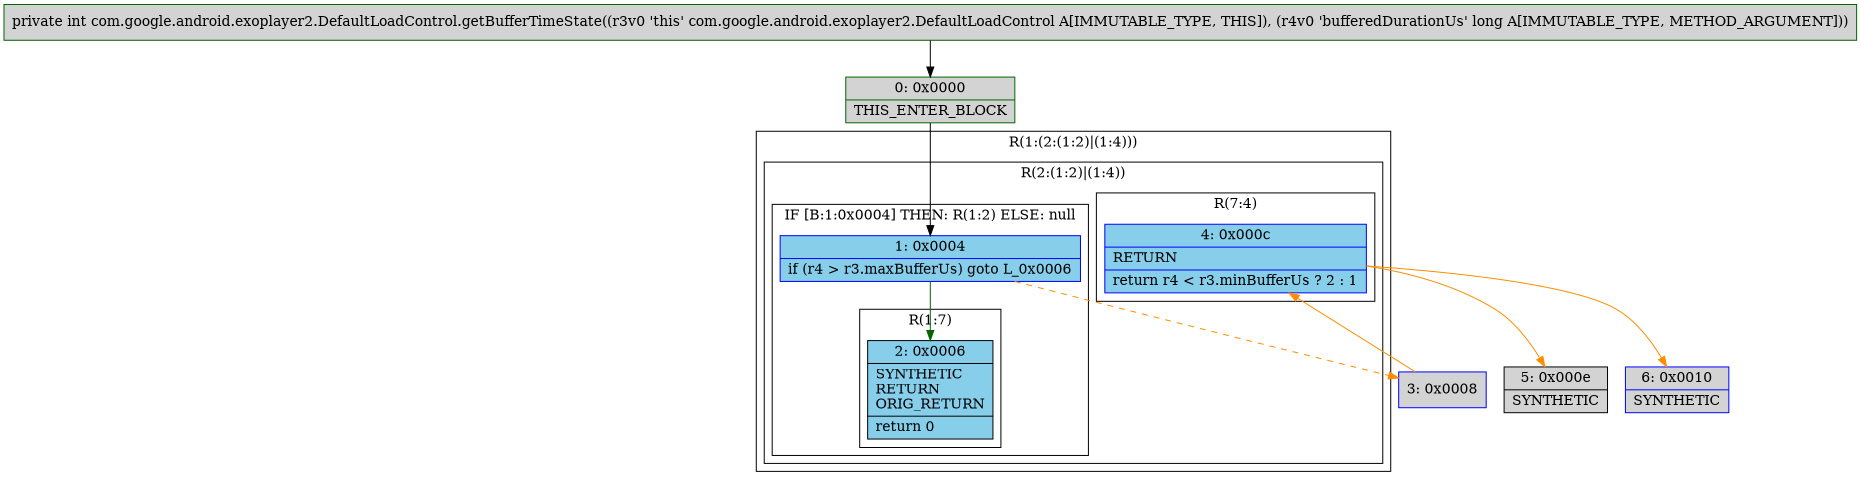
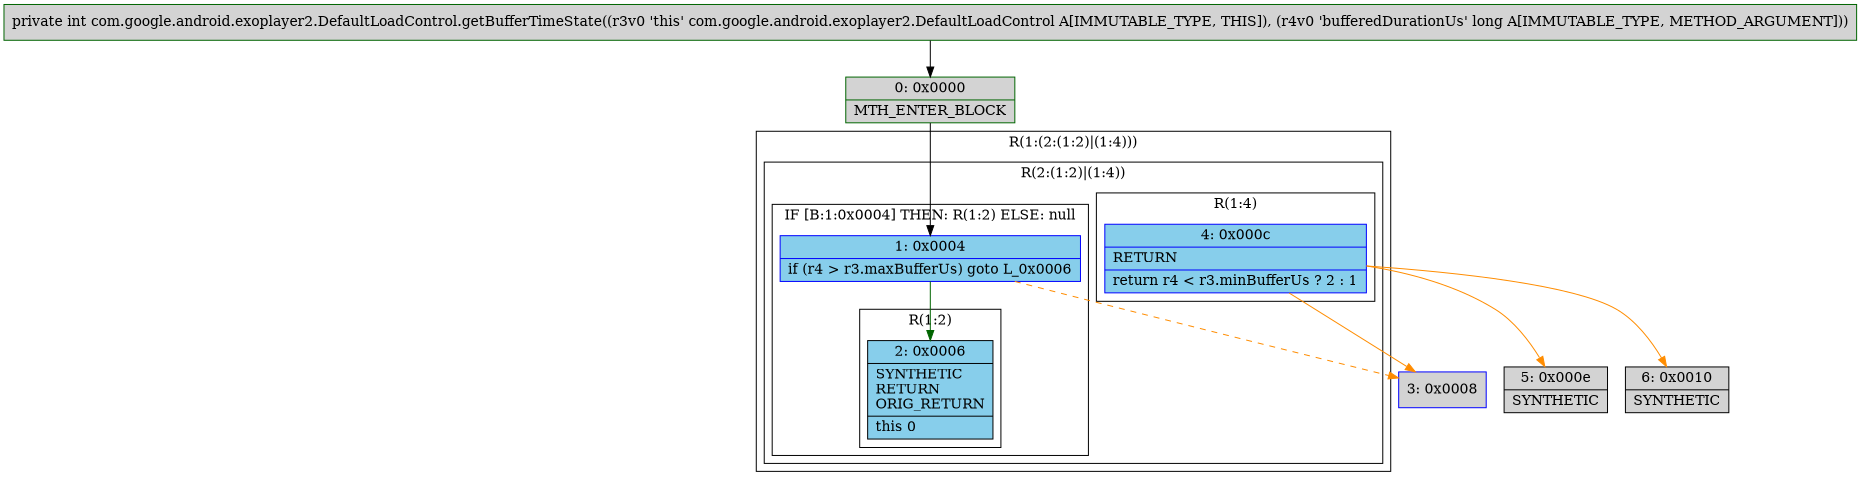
node "0: 0x0000": text "THIS_ENTER_BLOCK" -> "MTH_ENTER_BLOCK"
cluster "R(7:4)": label "R(7:4)" -> "R(1:4)"
cluster "R(1:7)": label "R(1:7)" -> "R(1:2)"
edge "3: 0x0008" -> "4: 0x000c": reversed
node "6: 0x0010": color blue -> black
node "2: 0x0006": text "return 0" -> "this 0"
